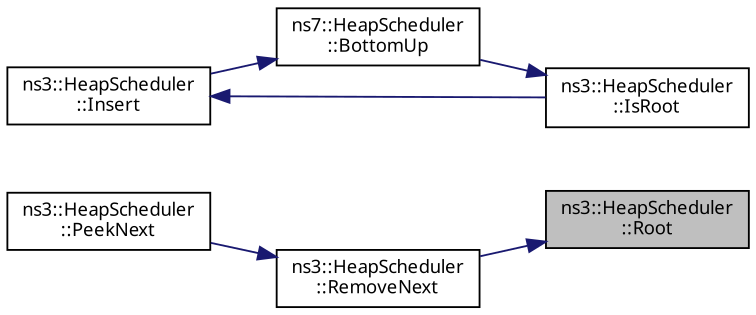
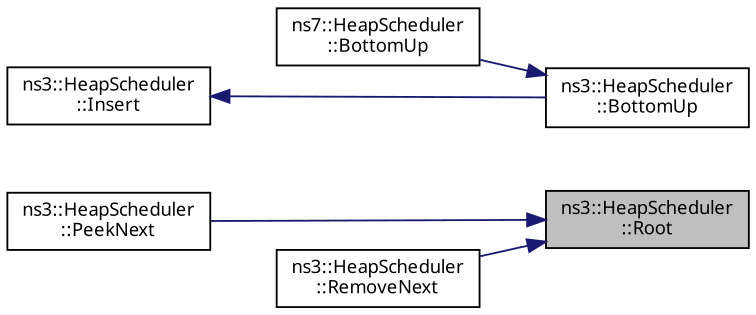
edge "ns3::HeapScheduler ::Insert" -> "ns7::HeapScheduler ::BottomUp": removed
node "ns3::HeapScheduler ::IsRoot": label "ns3::HeapScheduler ::IsRoot" -> "ns3::HeapScheduler ::BottomUp"
edge "ns3::HeapScheduler ::PeekNext" -> "ns3::HeapScheduler ::RemoveNext": now "ns3::HeapScheduler ::PeekNext" -> "ns3::HeapScheduler ::Root"
